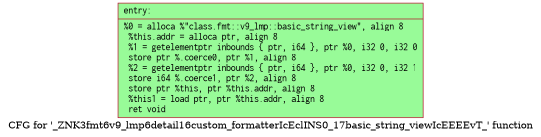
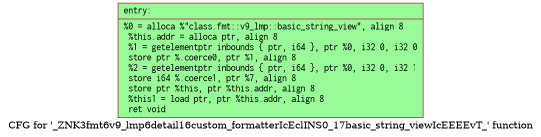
node "entry:": text "store i64 %.coerce1, ptr %2, align 8" -> "store i64 %.coerce1, ptr %7, align 8"
